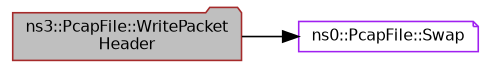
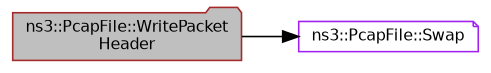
node "ns0::PcapFile::Swap": label "ns0::PcapFile::Swap" -> "ns3::PcapFile::Swap"
